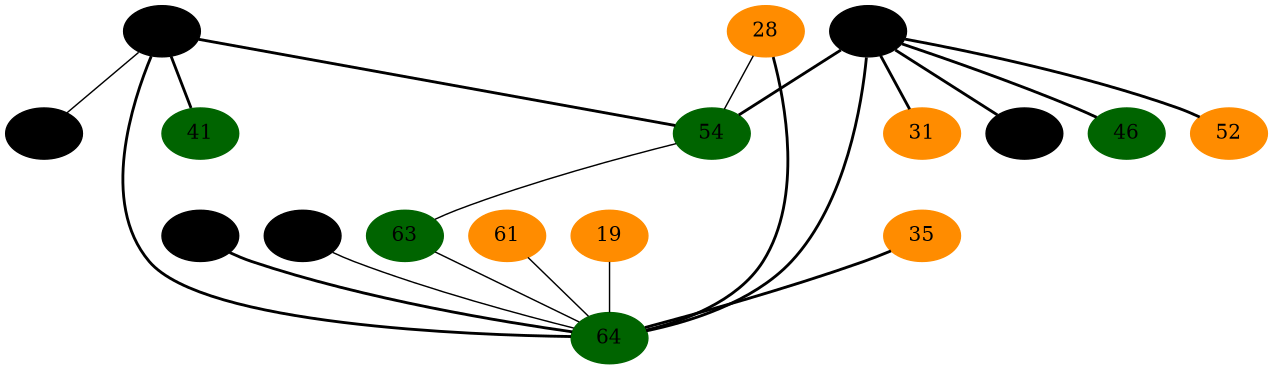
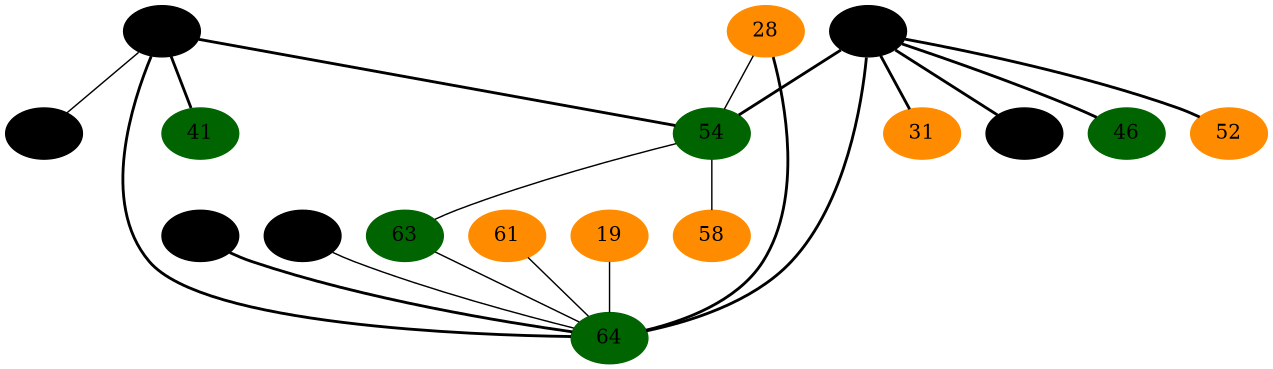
node "58": added
node "35": removed
